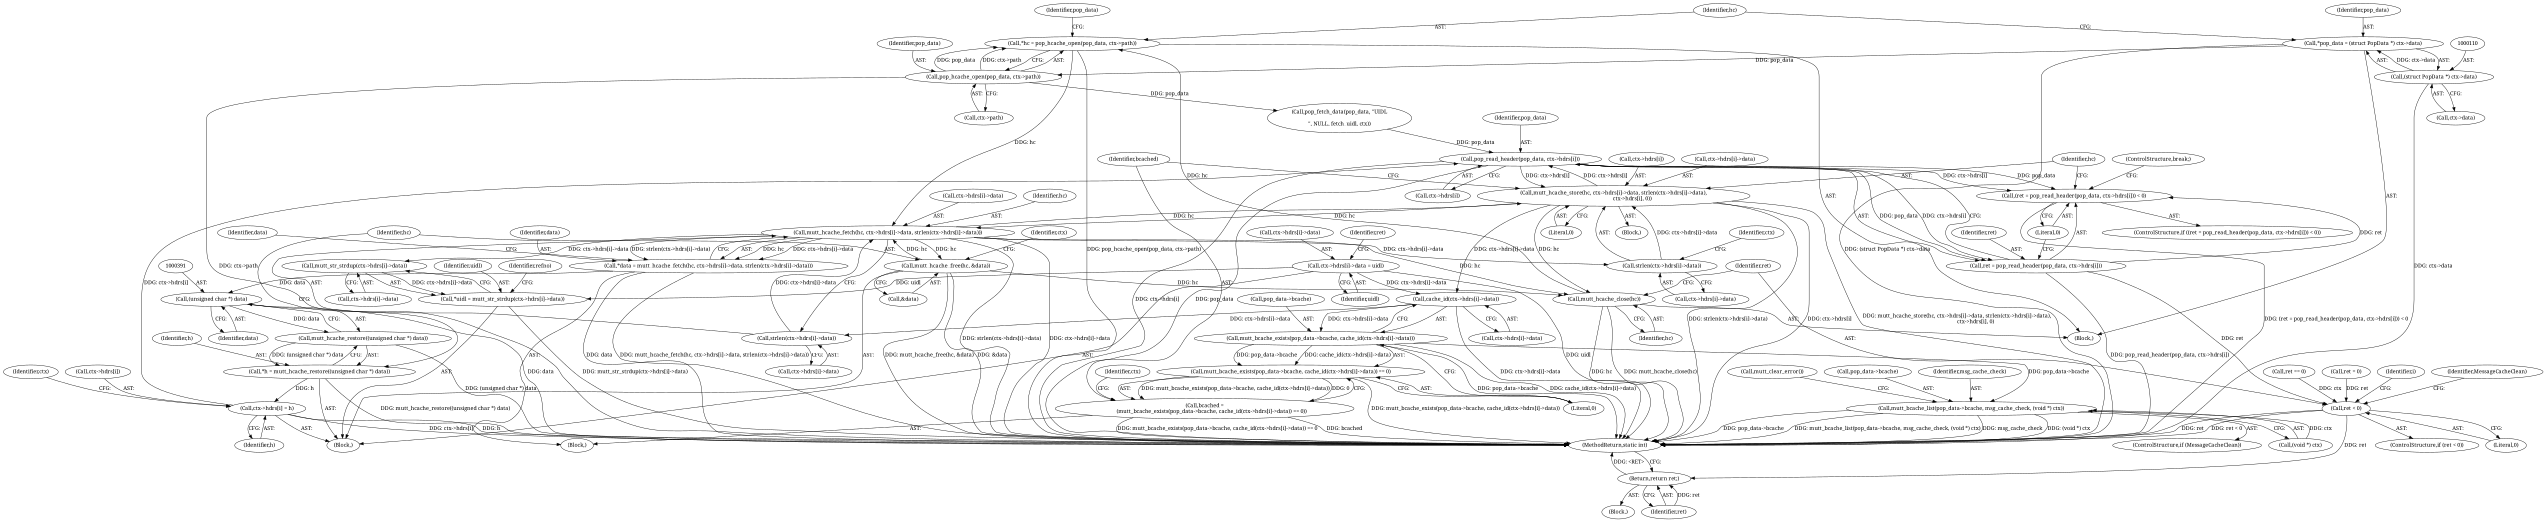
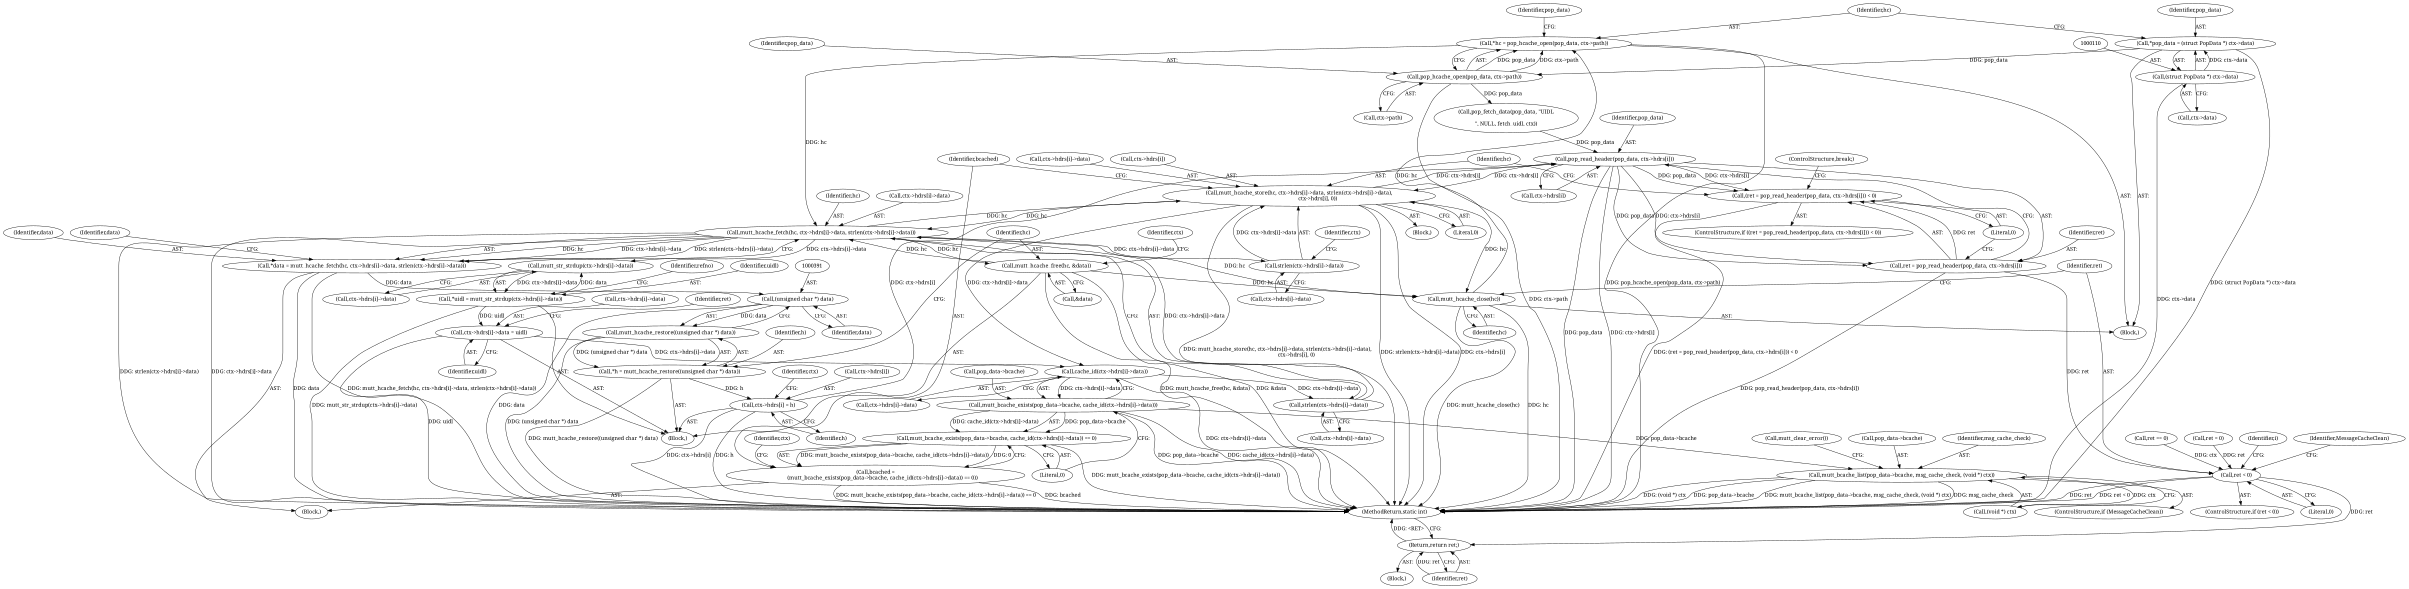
edge "(Call,ctx->hdrs[i]->data = uidl)" -> "(Call,*uidl = mutt_str_strdup(ctx->hdrs[i]->data))": reversed
edge "(Call,*uidl = mutt_str_strdup(ctx->hdrs[i]->data))" -> "(Call,mutt_str_strdup(ctx->hdrs[i]->data))": label "CFG: " -> "DDG: data"
edge "(Call,*h = mutt_hcache_restore((unsigned char *) data))" -> "(Call,mutt_hcache_restore((unsigned char *) data))": label "CFG: " -> "AST: "
